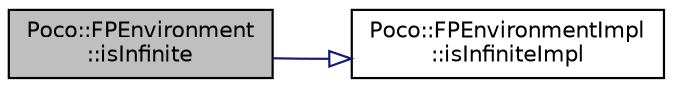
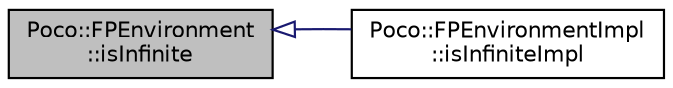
edge "Poco::FPEnvironment ::isInfinite" -> "Poco::FPEnvironmentImpl ::isInfiniteImpl": reversed
